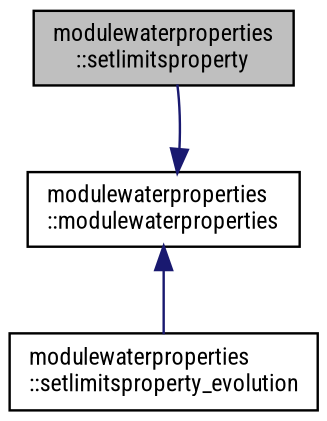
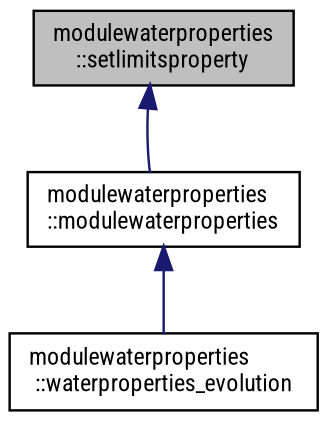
edge "modulewaterproperties ::setlimitsproperty" -> "modulewaterproperties ::modulewaterproperties": reversed
node "modulewaterproperties ::setlimitsproperty_evolution": label "modulewaterproperties ::setlimitsproperty_evolution" -> "modulewaterproperties ::waterproperties_evolution"
